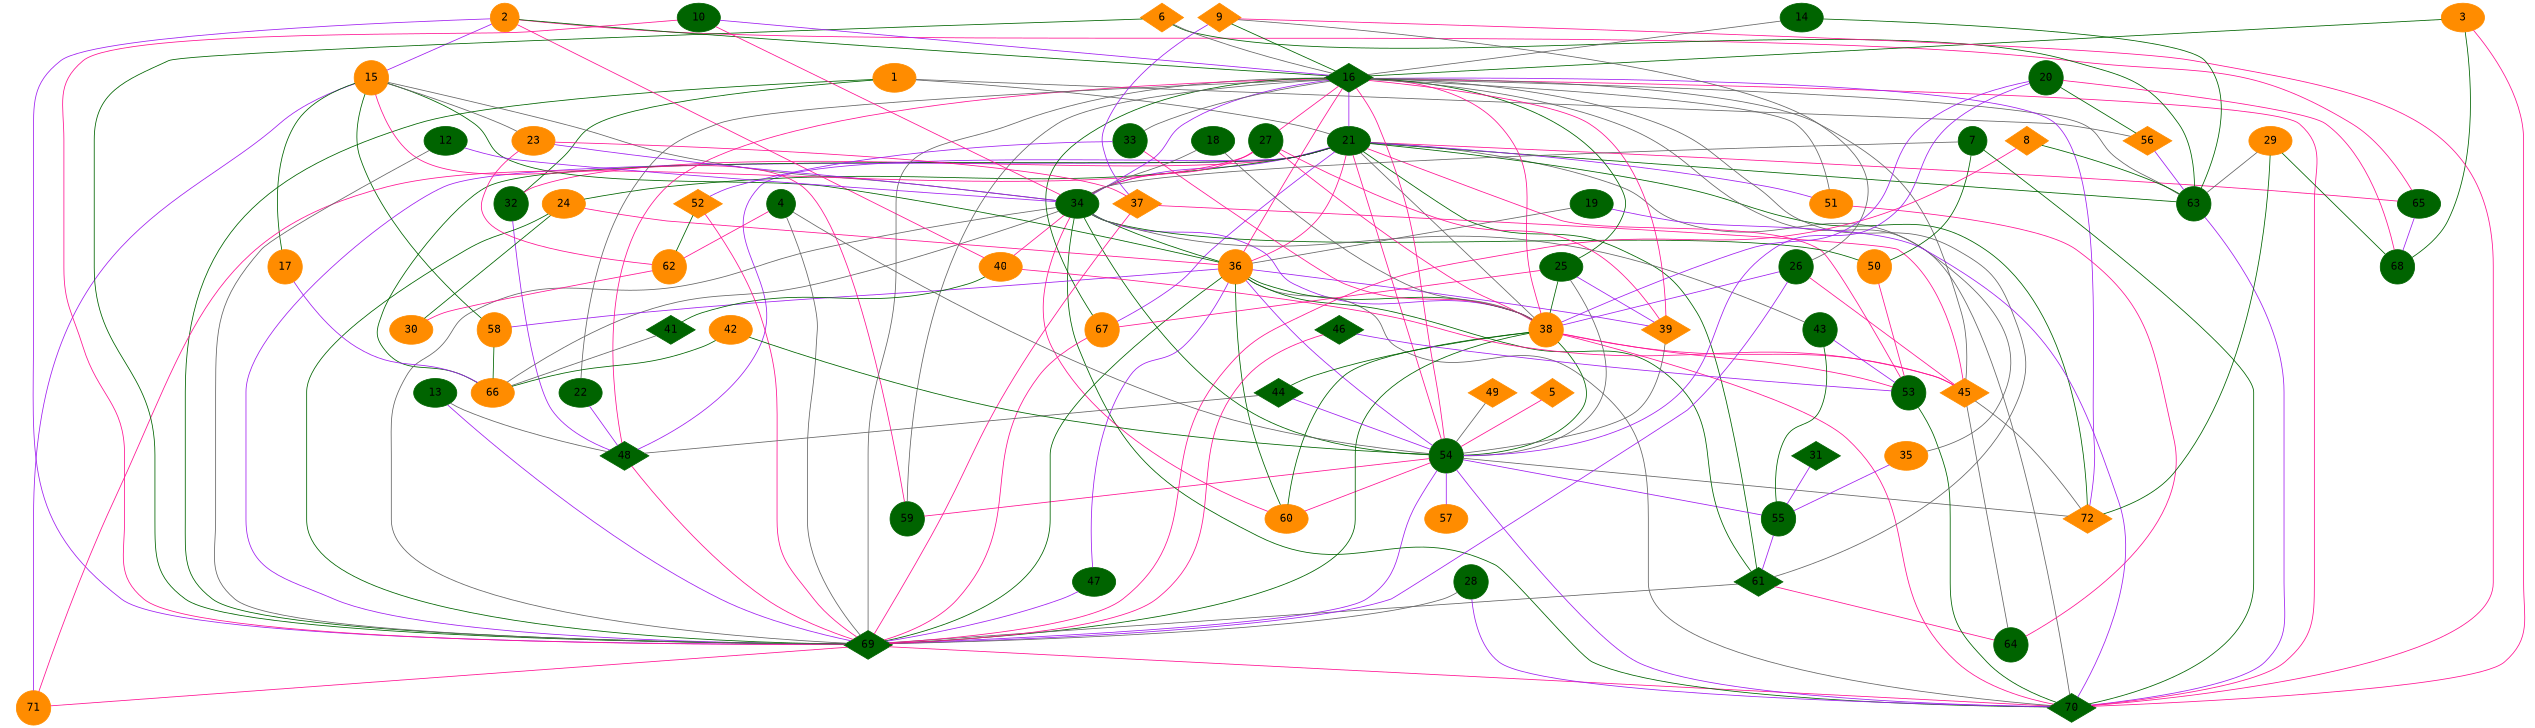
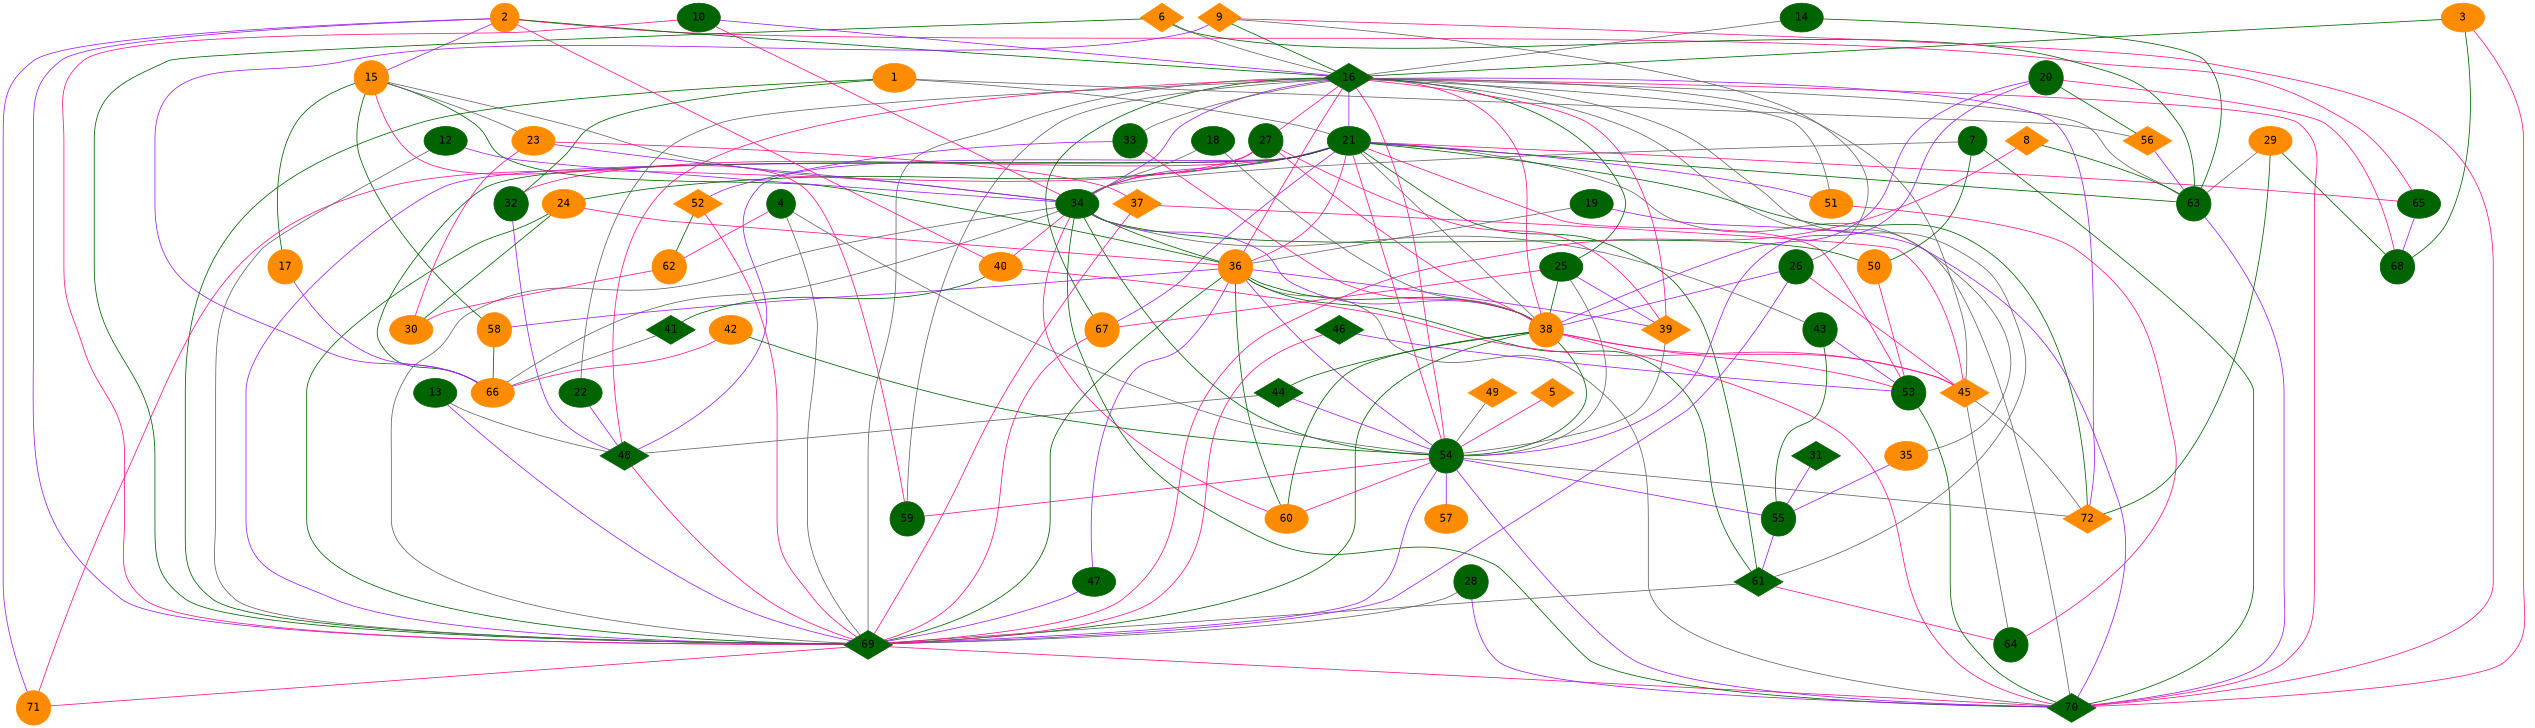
edge "9" -- "37": now "9" -- "66"
edge "23" -- "62": now "23" -- "30"
edge "15" -- "71": now "2" -- "71"
edge "42" -- "66": color darkgreen -> deeppink
